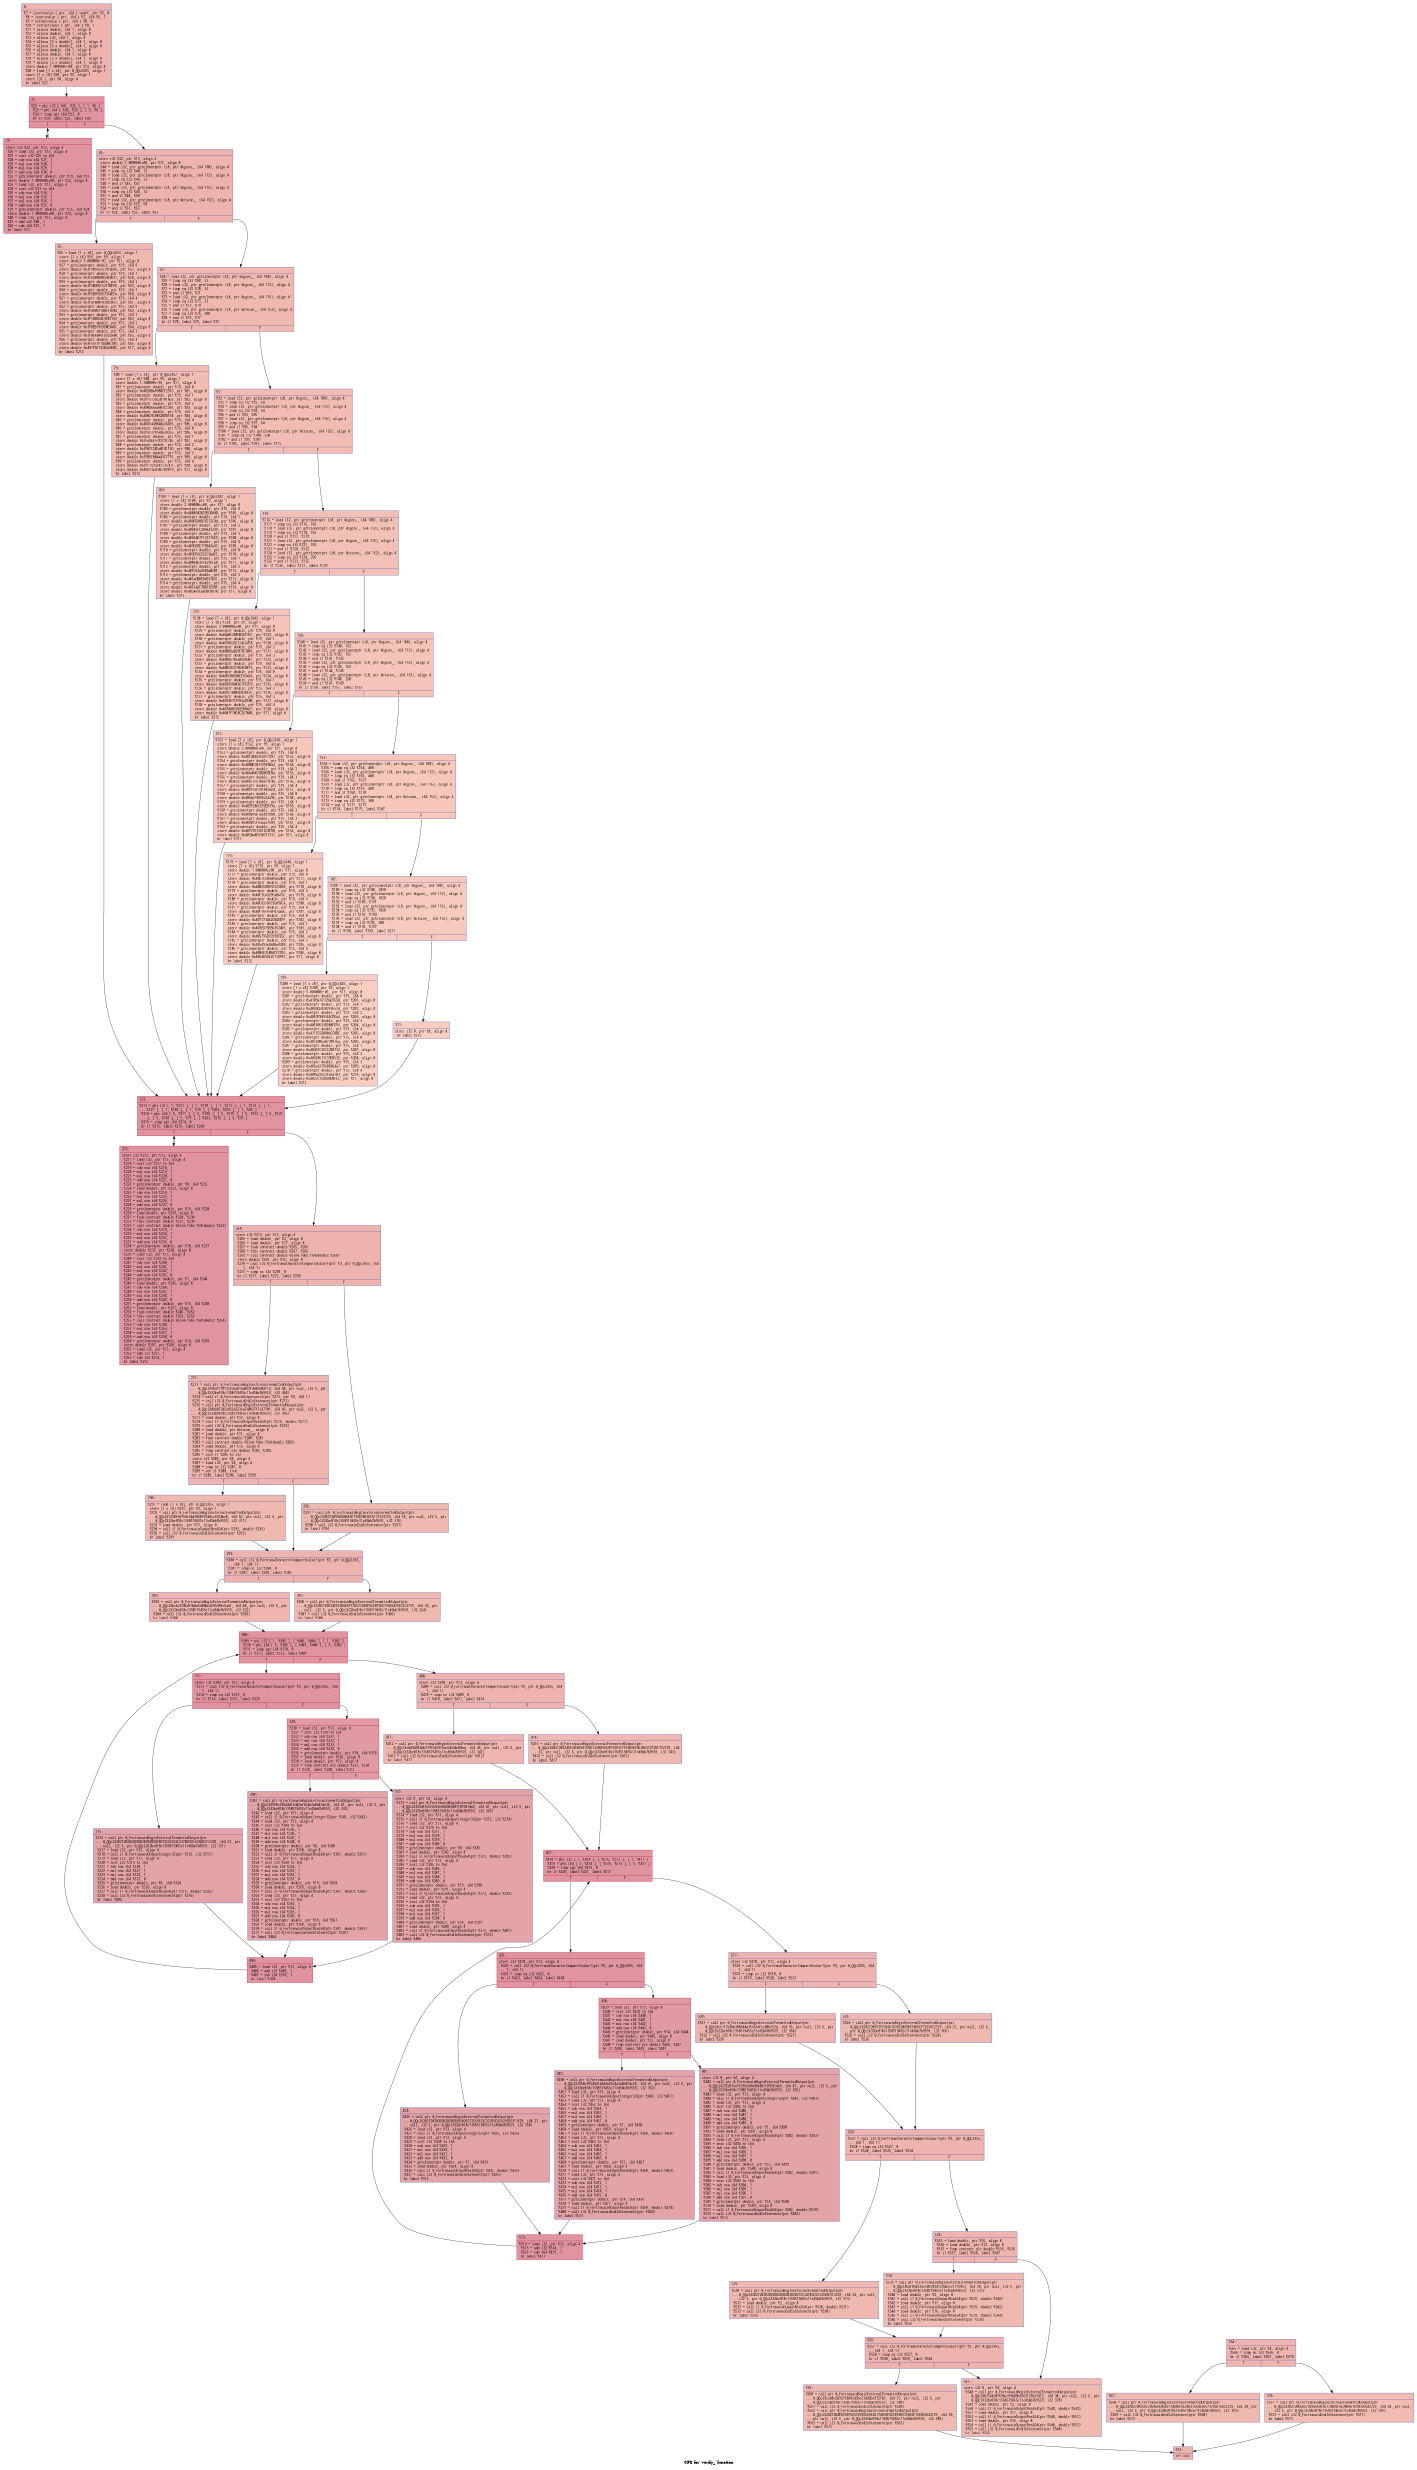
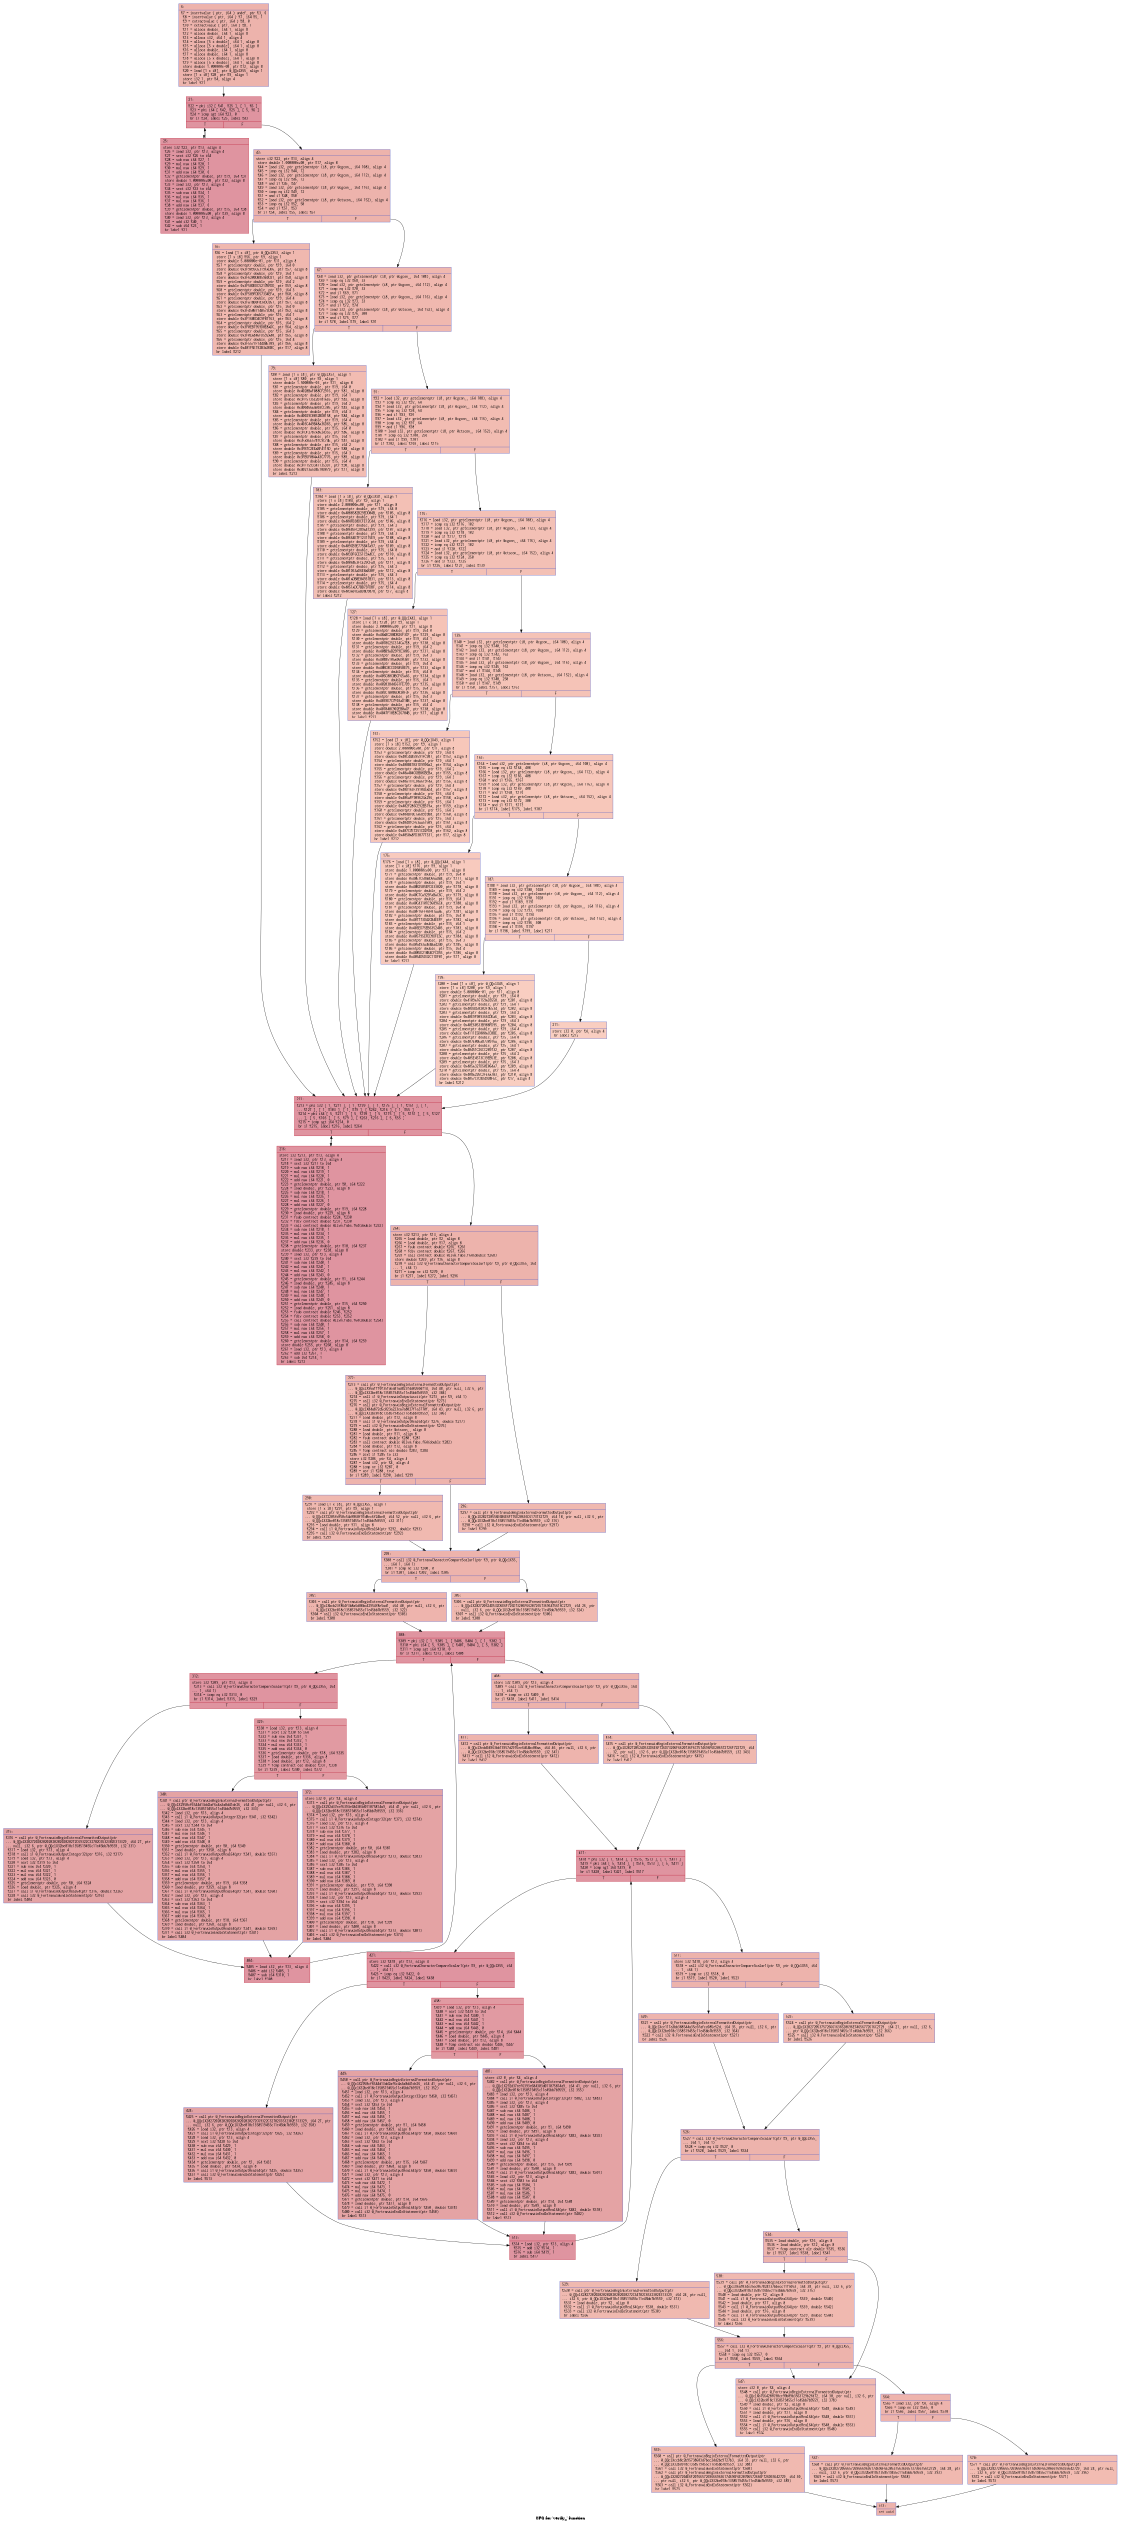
edge "556:" -> "564:": added
